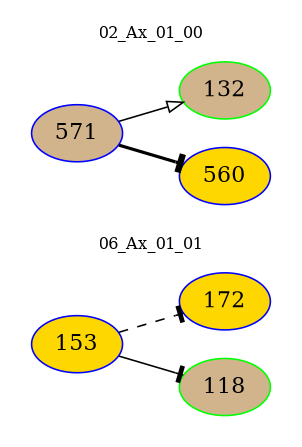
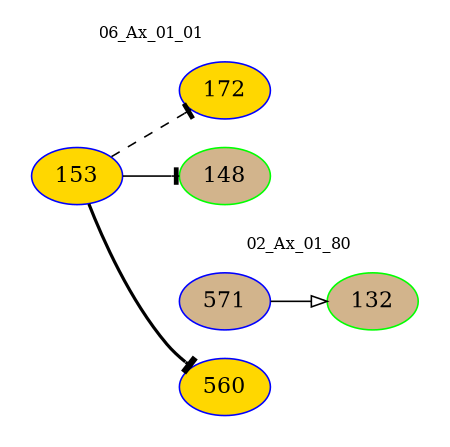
cluster "02_Ax_01_00": label "02_Ax_01_00" -> "02_Ax_01_80"
edge "571" -> "560": now "153" -> "560"
node "118": label "118" -> "148"
